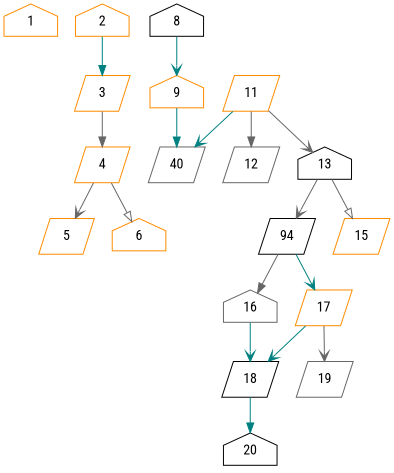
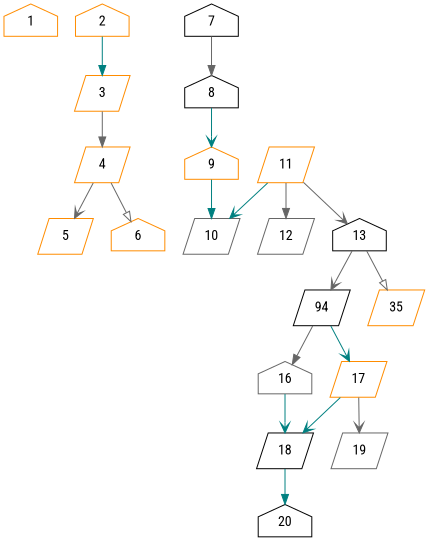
node "7": added
node "40": label "40" -> "10"
node "15": label "15" -> "35"
